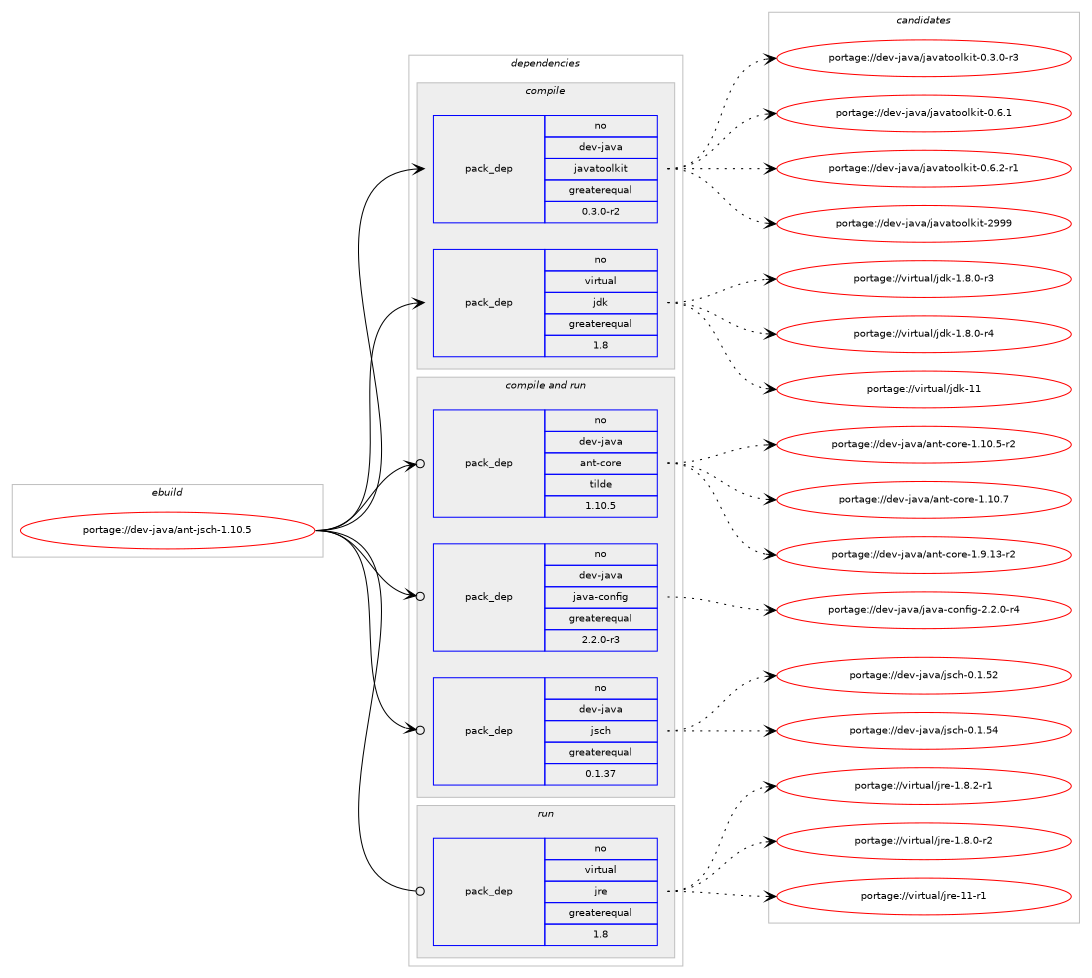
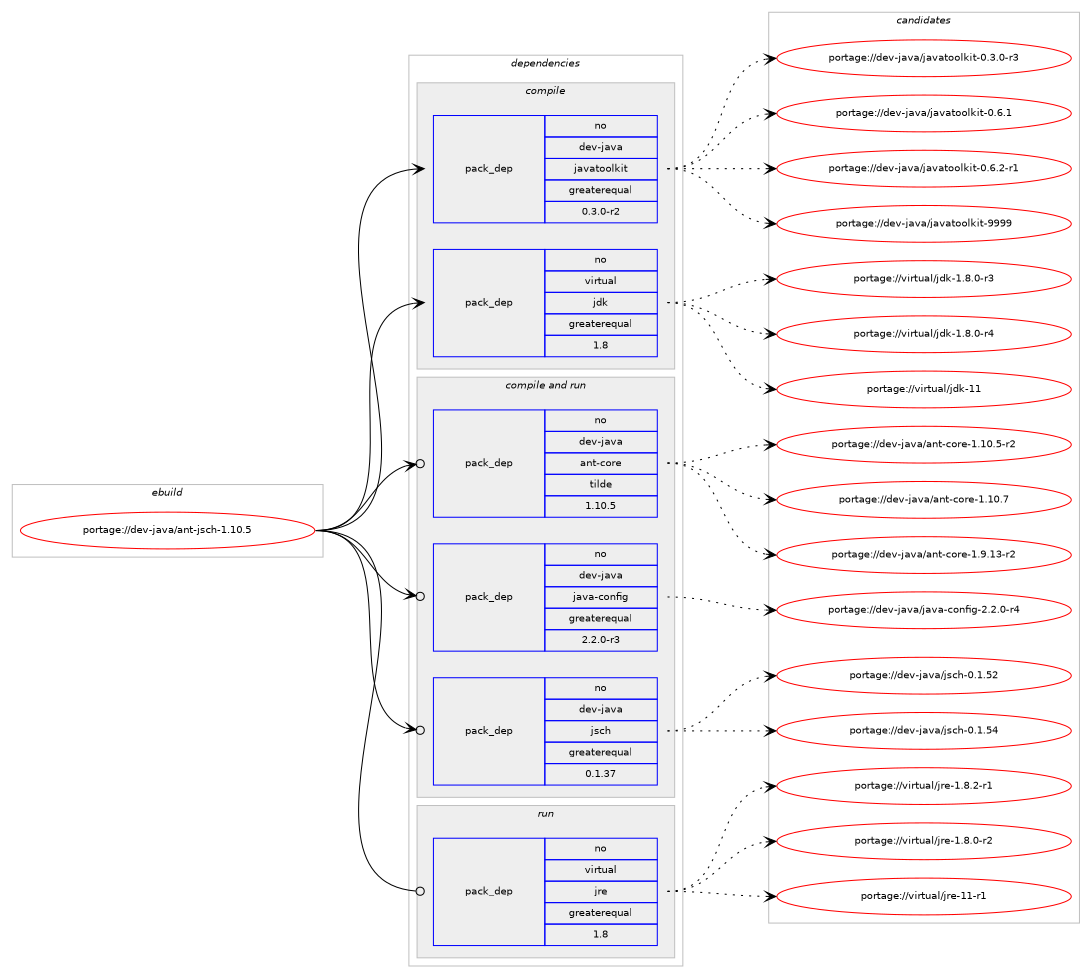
node "portage://dev-java/javatoolkit-2999": label "portage://dev-java/javatoolkit-2999" -> "portage://dev-java/javatoolkit-9999"
